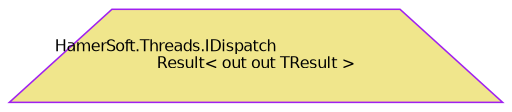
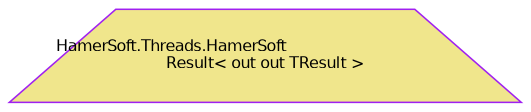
node "HamerSoft.Threads.IDispatch Result< out out TResult >": label "HamerSoft.Threads.IDispatch Result< out out TResult >" -> "HamerSoft.Threads.HamerSoft Result< out out TResult >"
